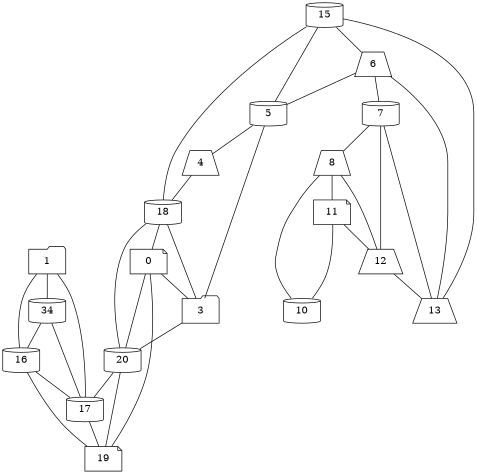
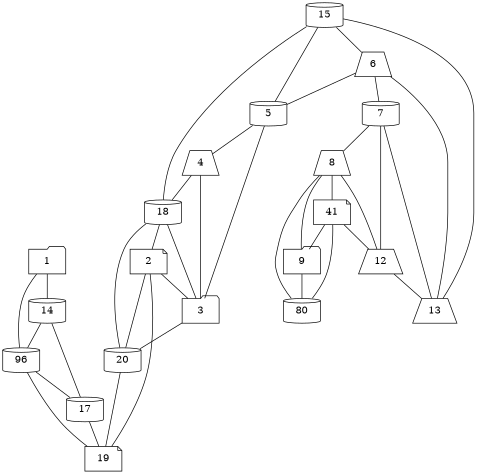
node "11": label "11" -> "41"
edge "4" -- "3": added
node "0": label "0" -> "2"
node "9": added
node "34": label "34" -> "14"
node "10": label "10" -> "80"
edge "1" -- "17": removed
node "16": label "16" -> "96"
edge "20" -- "17": removed
